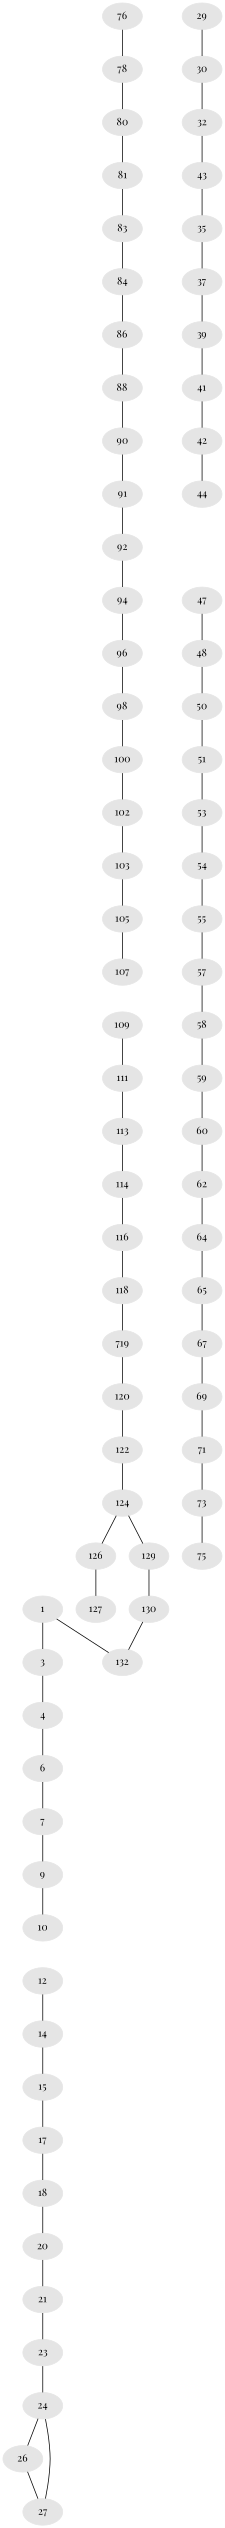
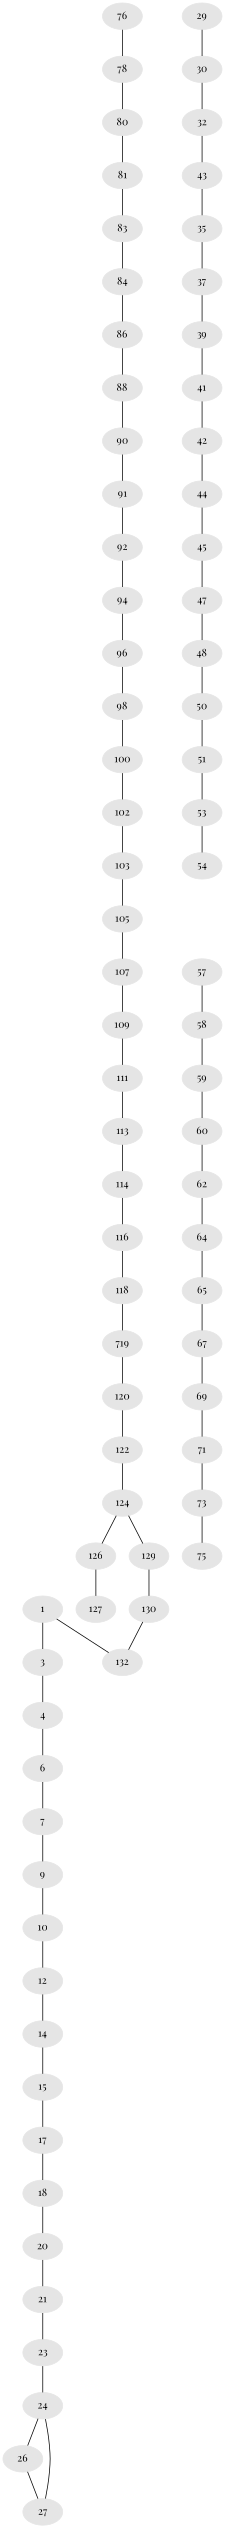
node "45": added
node "55": removed
edge "107" -- "109": added
edge "10" -- "12": added
